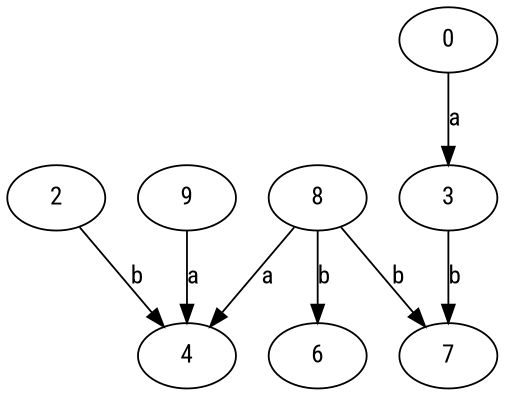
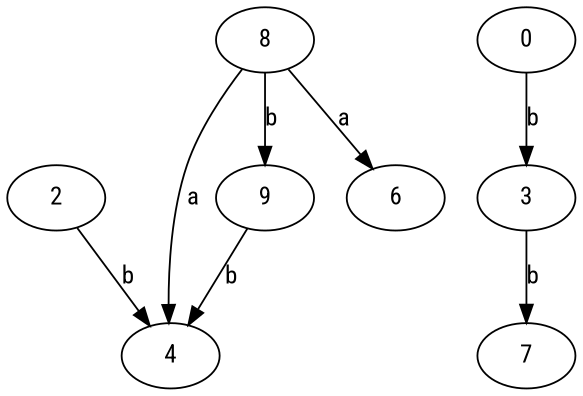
edge "0" -> "3": label "a" -> "b"
edge "8" -> "7": now "8" -> "9"
edge "9" -> "4": label "a" -> "b"
edge "8" -> "6": label "b" -> "a"
